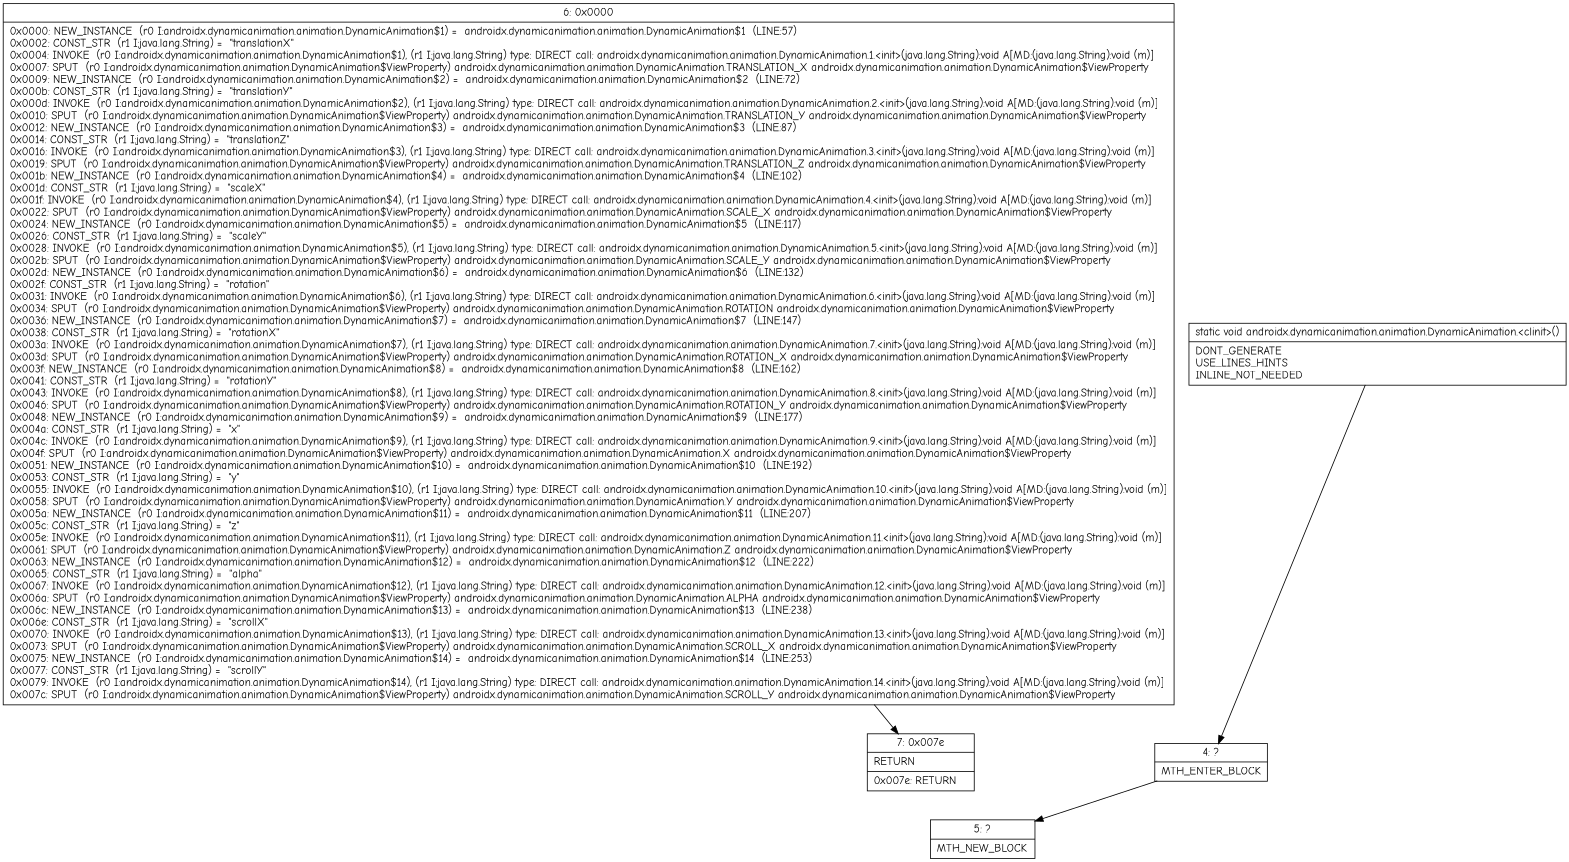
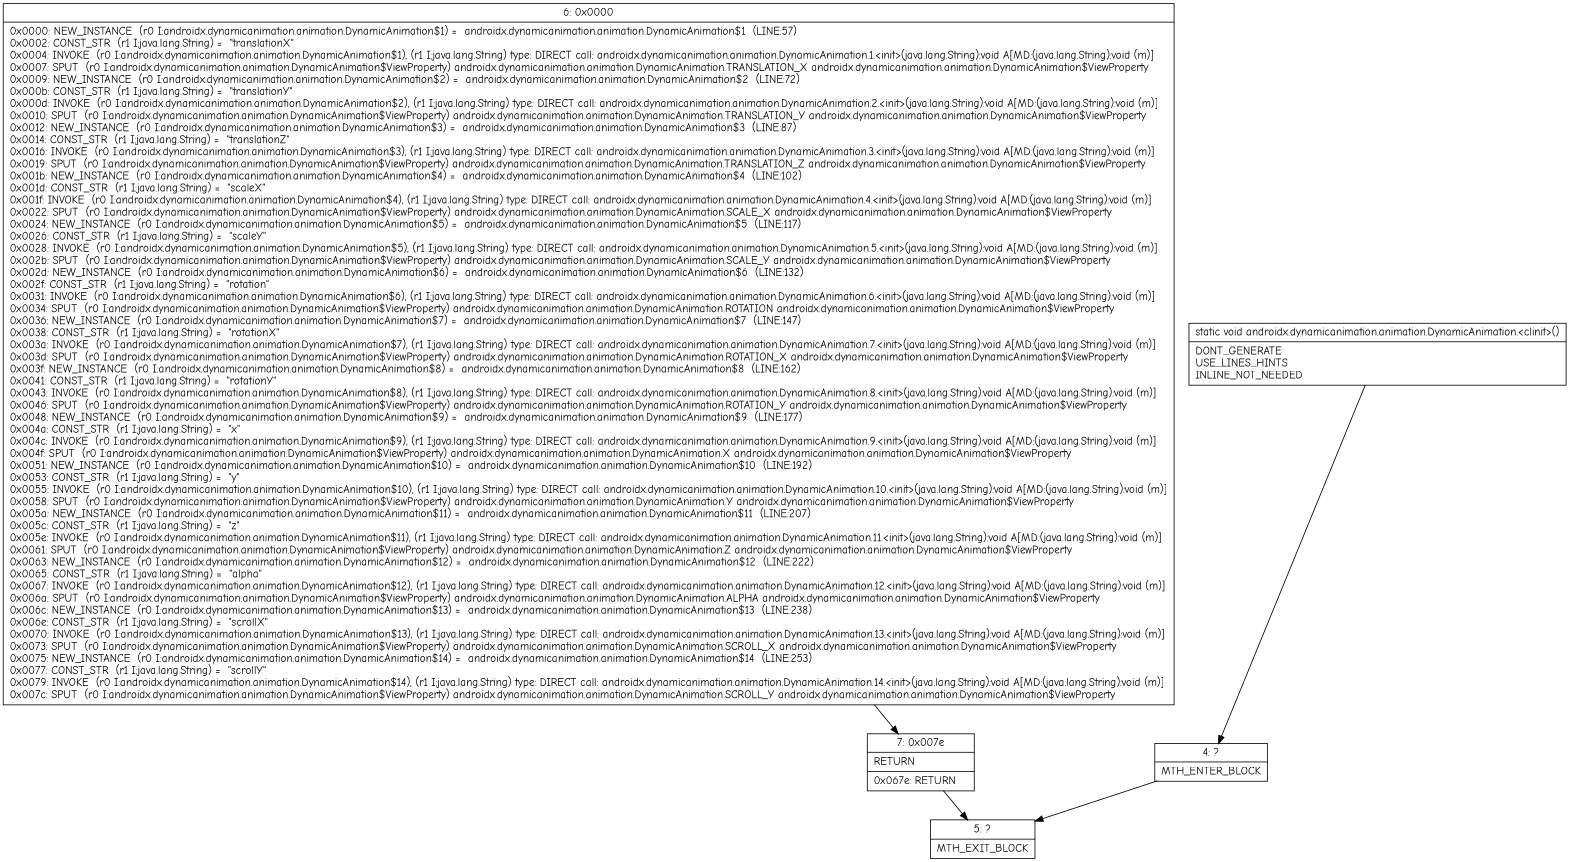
node "7: 0x007e": text "0x007e: RETURN" -> "0x067e: RETURN"
edge "7: 0x007e" -> "5: ?": added
node "5: ?": text "MTH_NEW_BLOCK" -> "MTH_EXIT_BLOCK"
